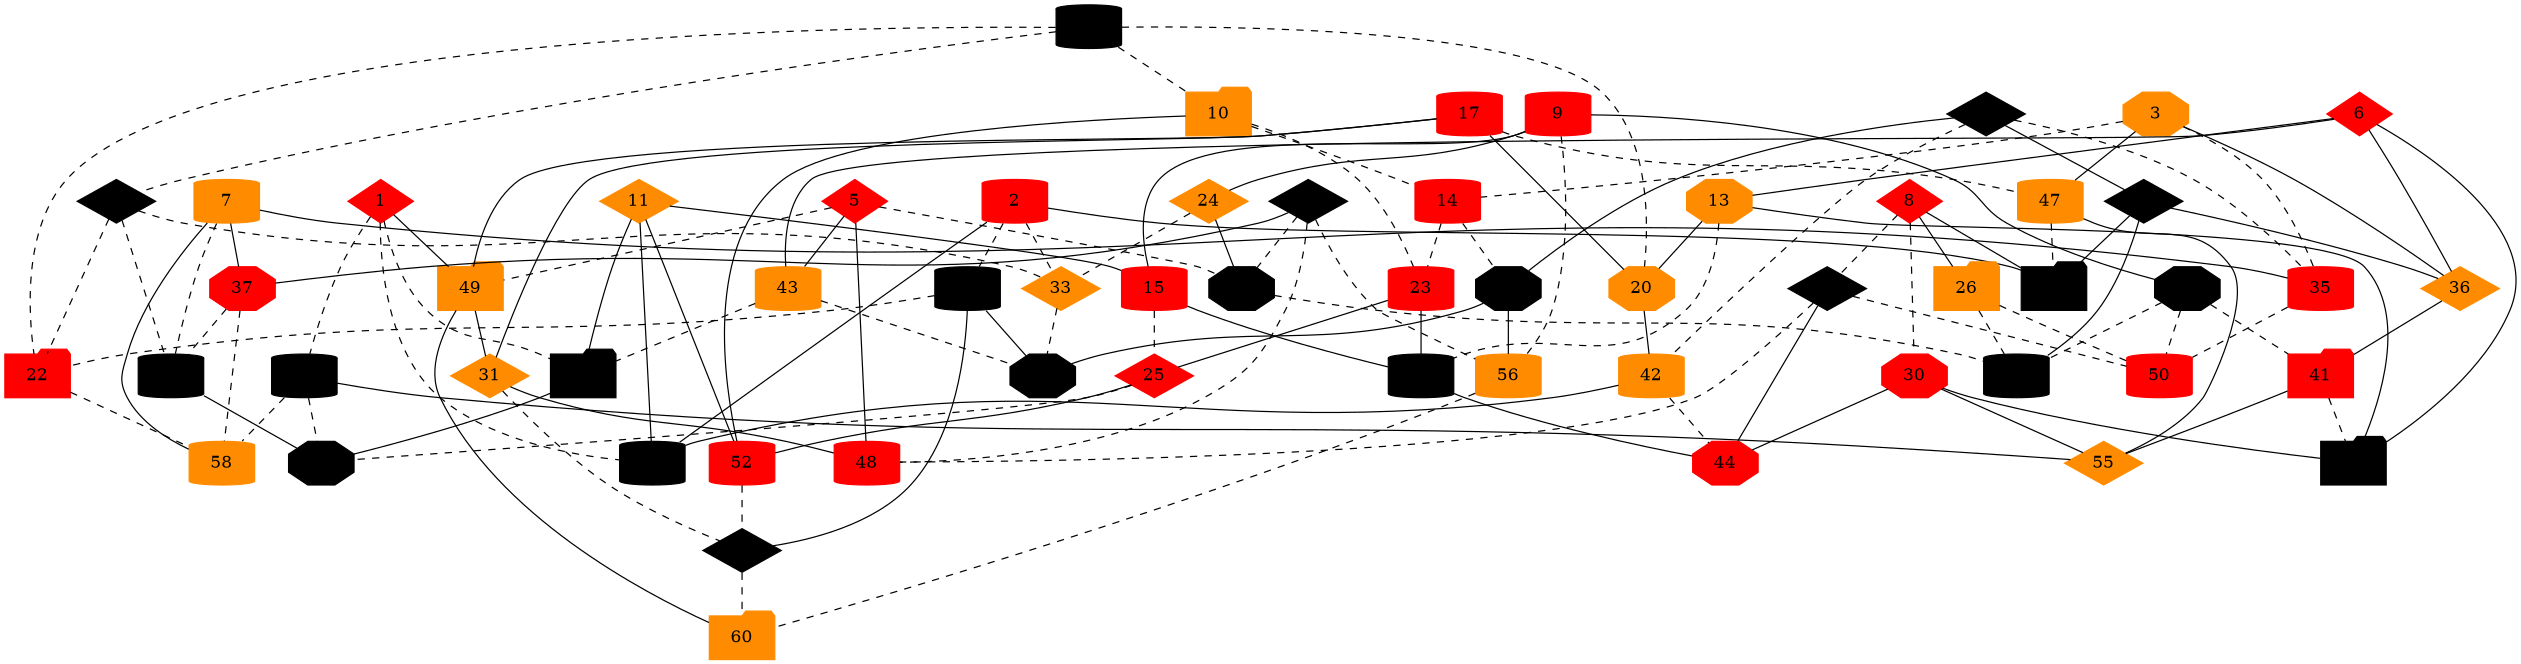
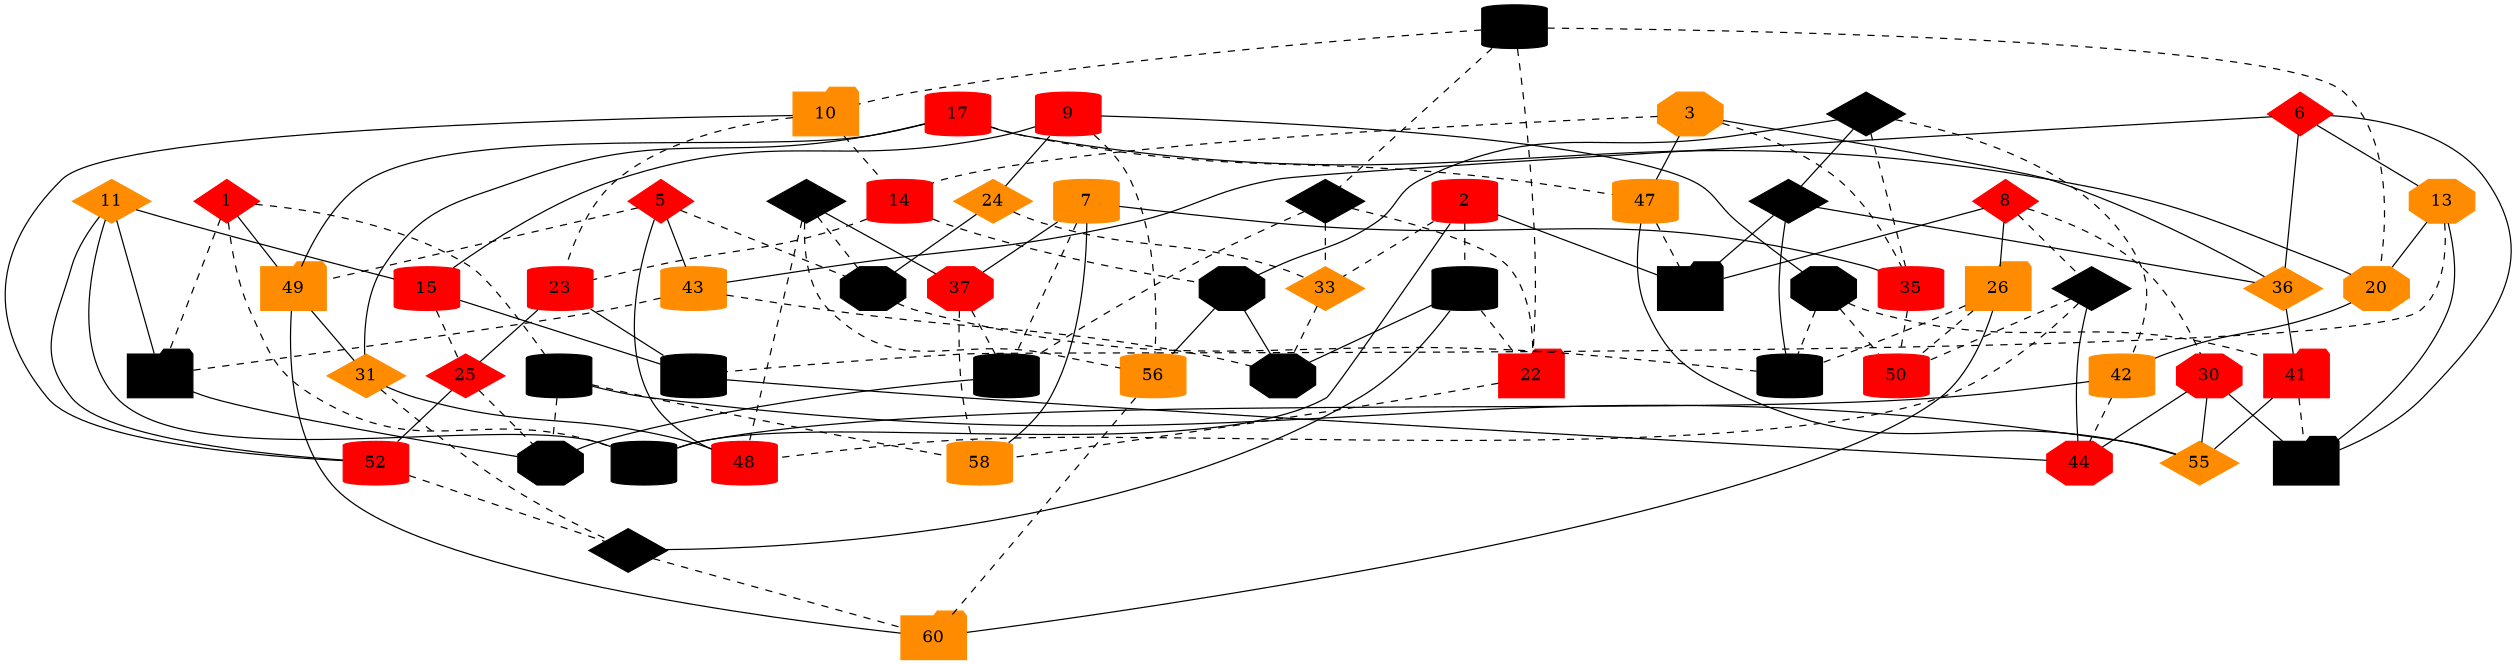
edge "26" -- "60": added
